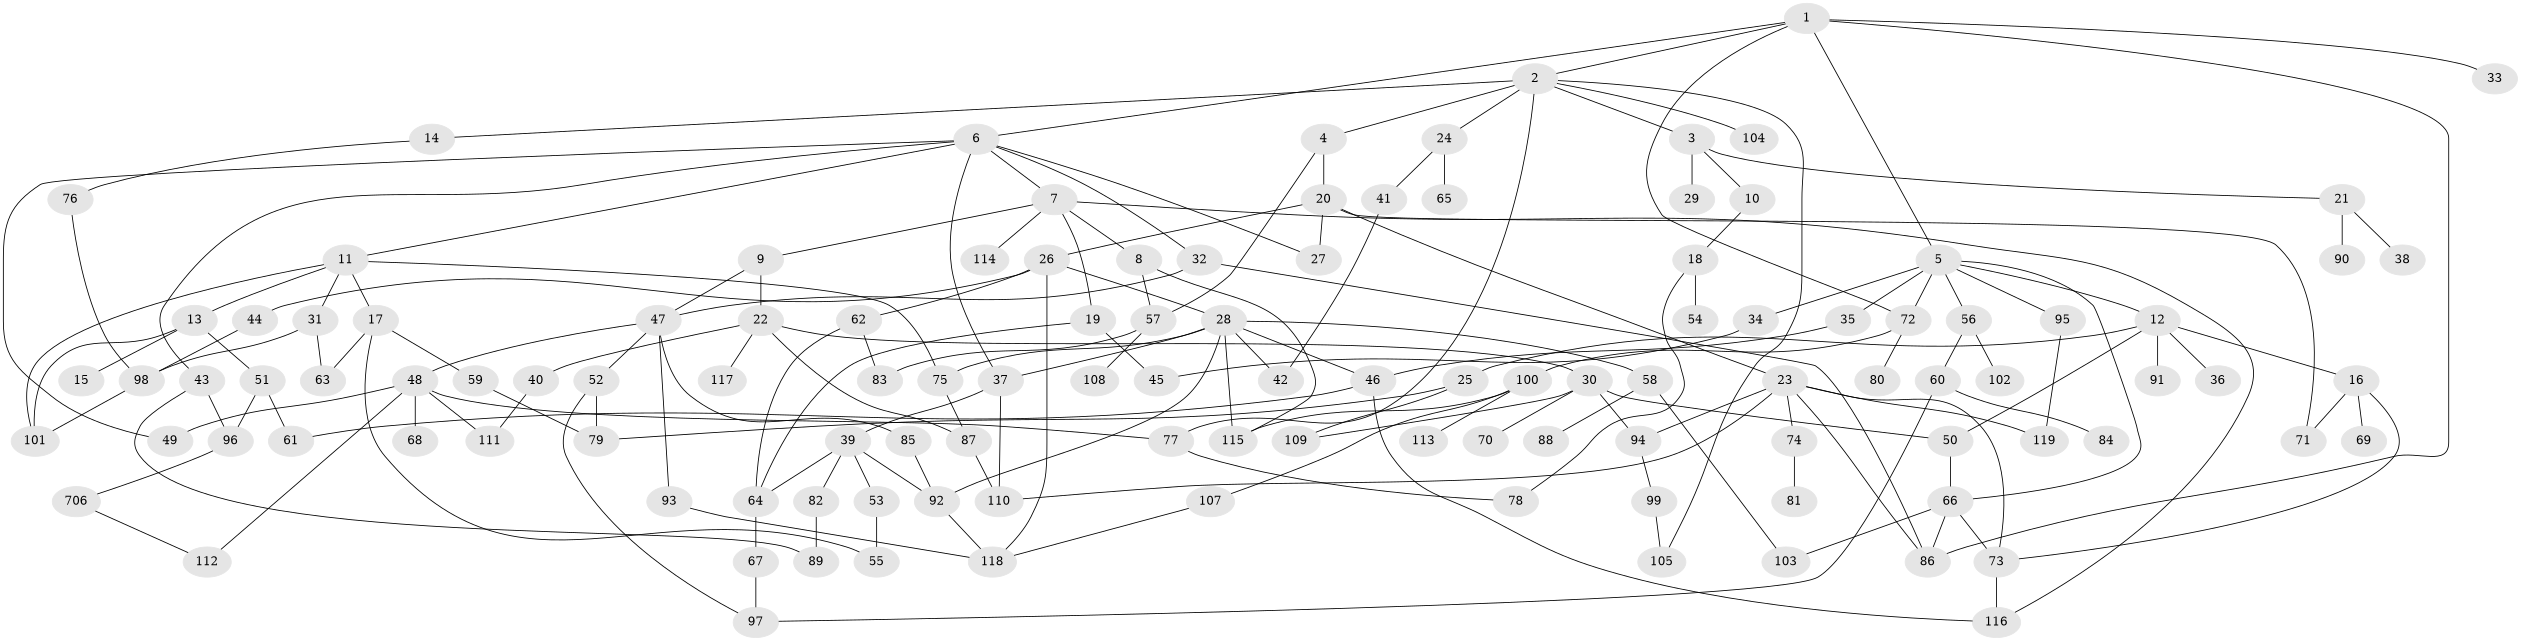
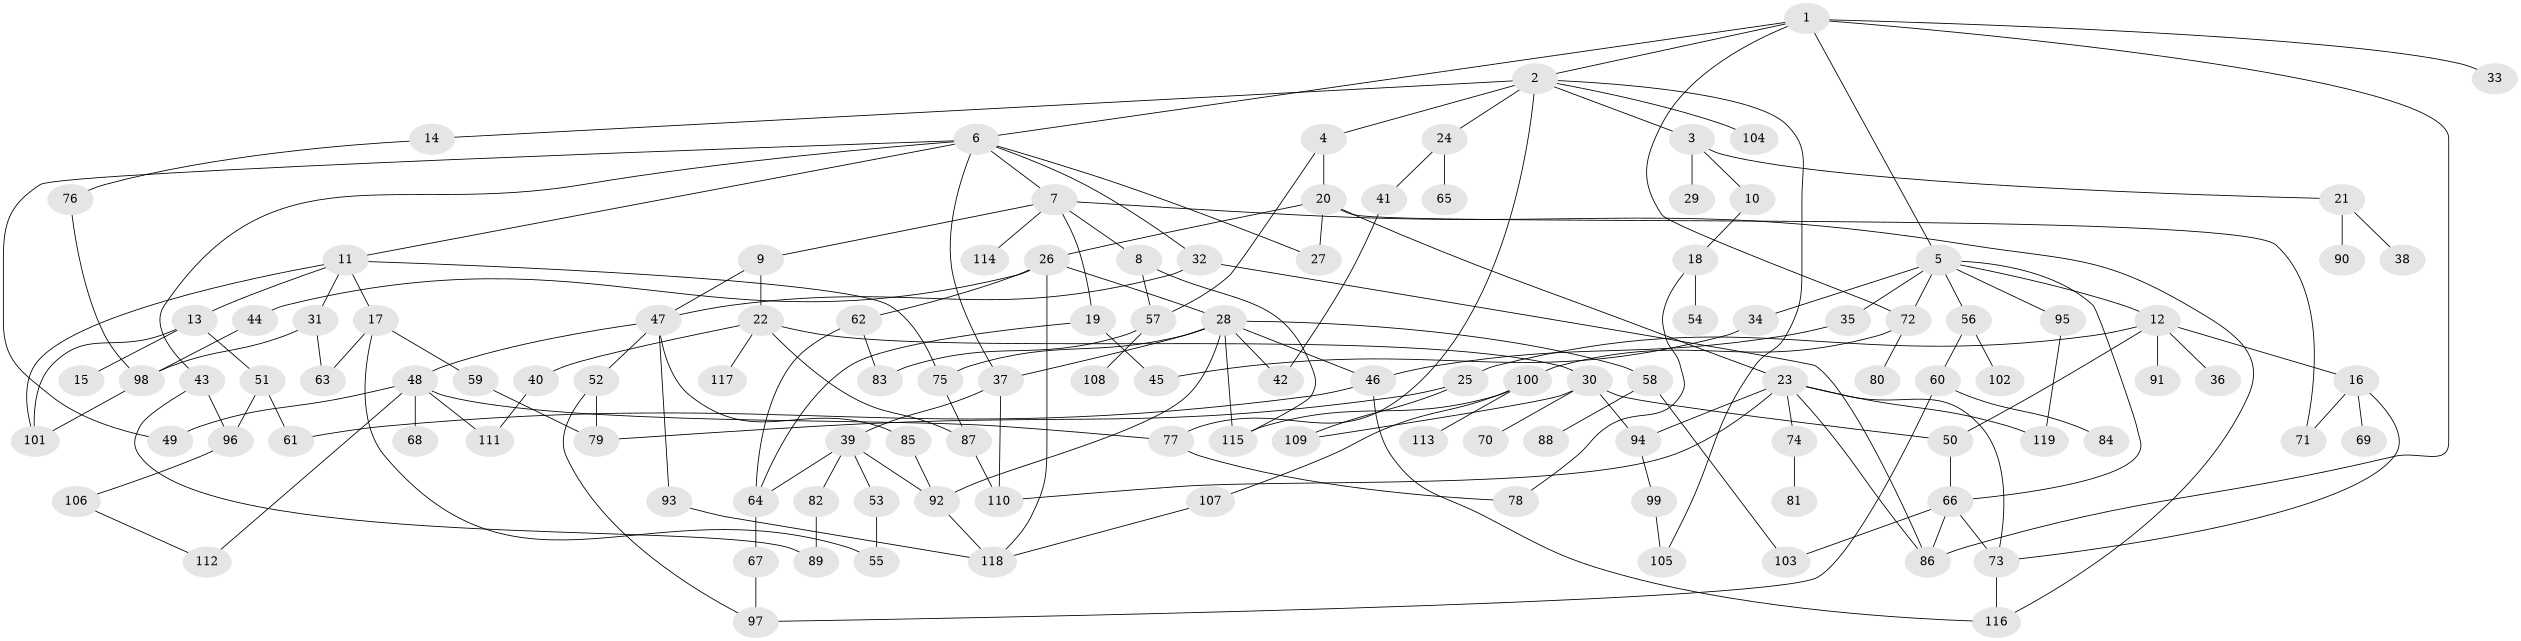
node "706": label "706" -> "106"
